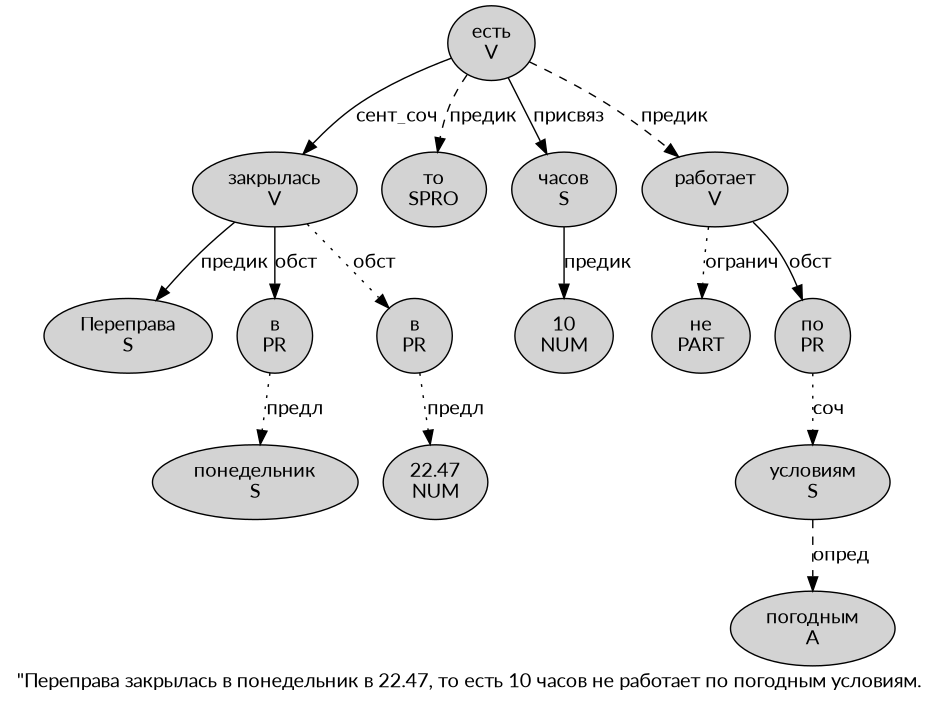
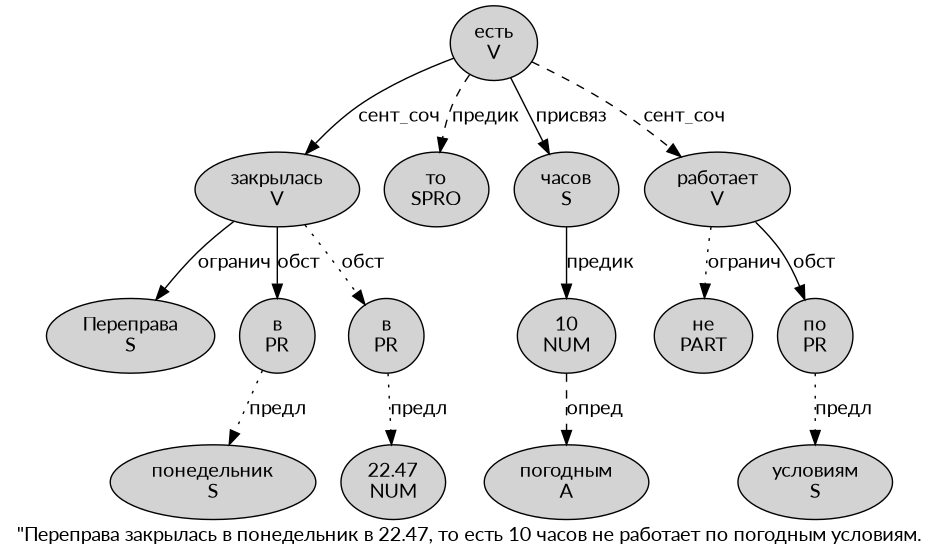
edge "есть V" -> "работает V": label "предик" -> "сент_соч"
edge "закрылась V" -> "Переправа S": label "предик" -> "огранич"
edge "по PR" -> "условиям S": label "соч" -> "предл"
edge "условиям S" -> "погодным A": now "10 NUM" -> "погодным A"
